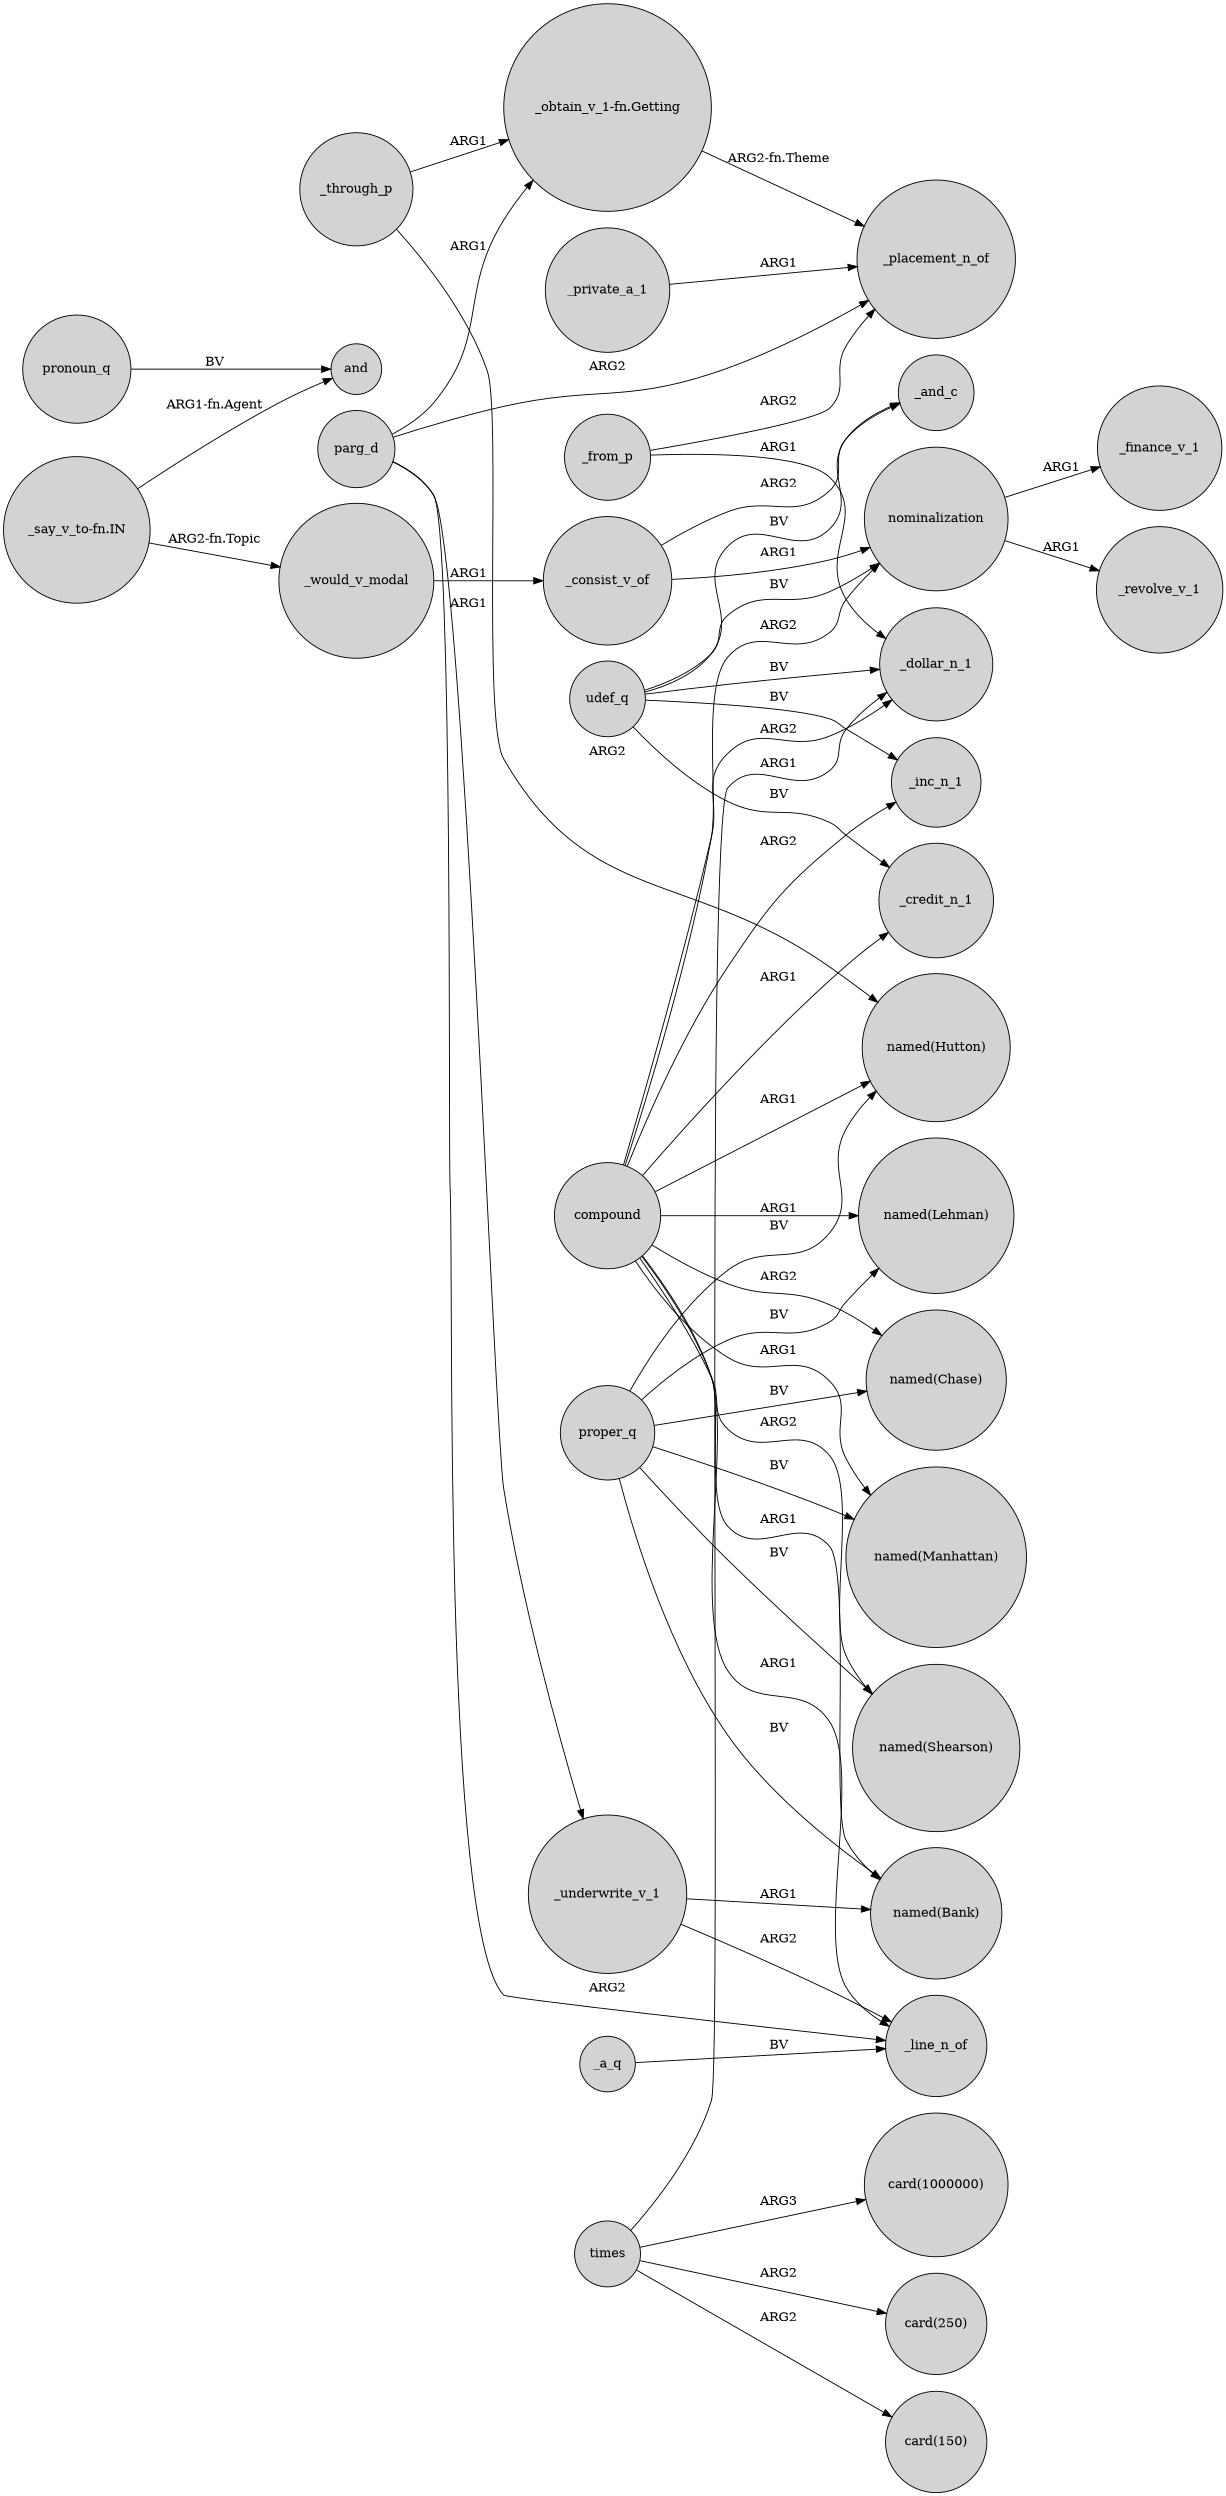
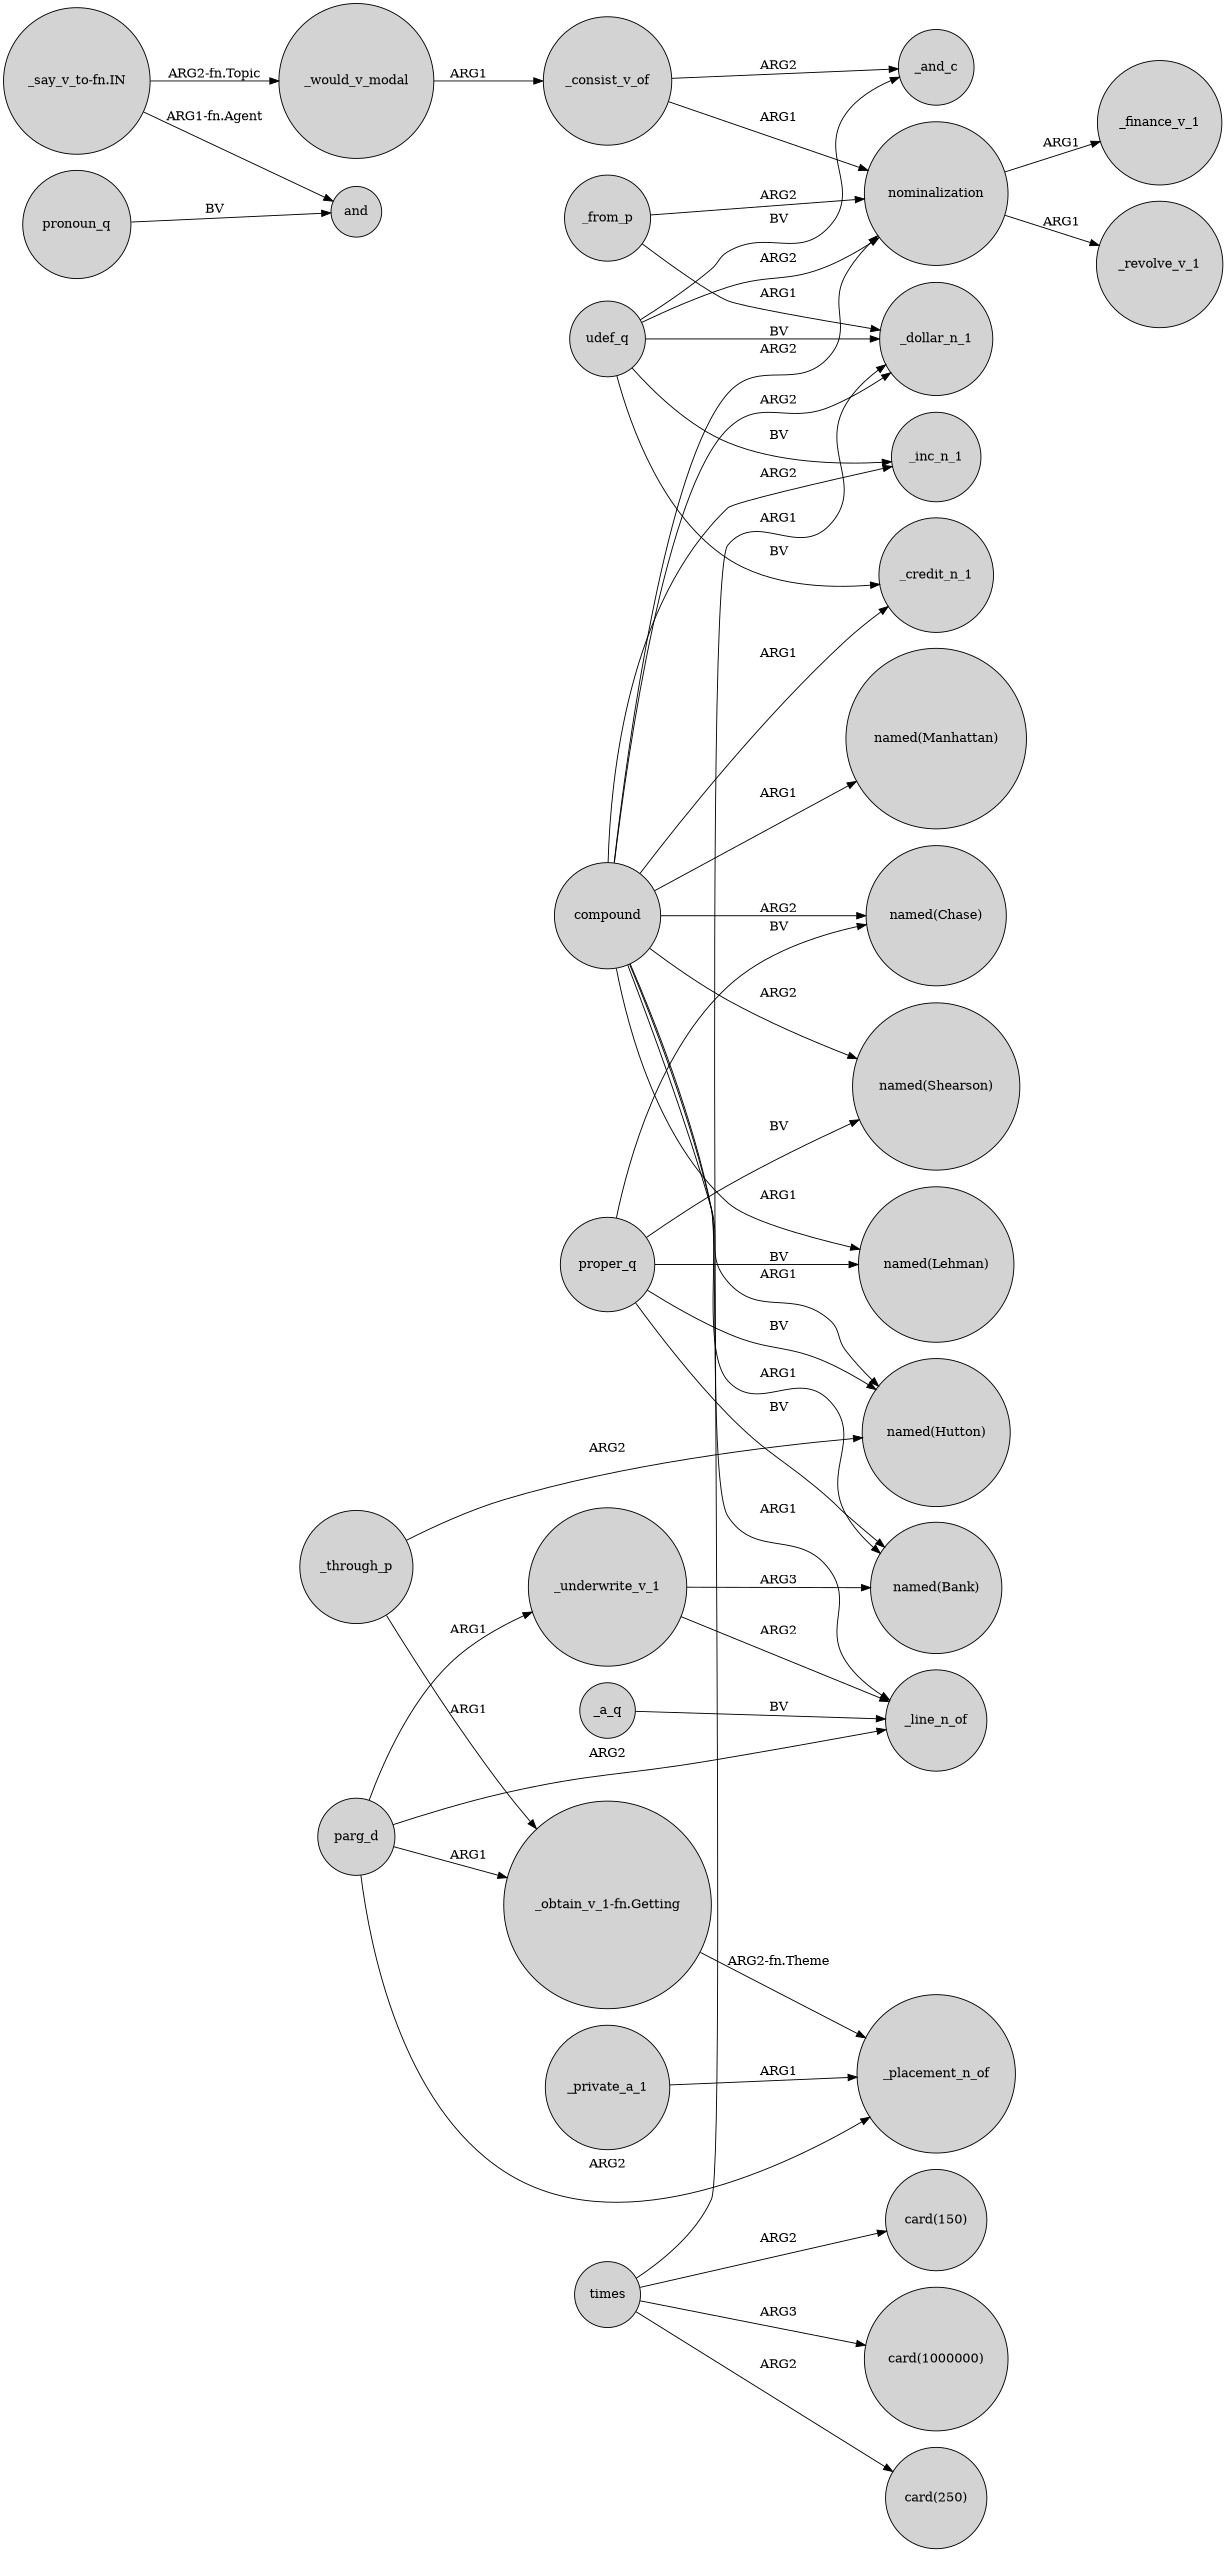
edge "_from_p" -> "_placement_n_of": now "_from_p" -> "nominalization"
edge "udef_q" -> "nominalization": label "BV" -> "ARG2"
edge "proper_q" -> "named(Manhattan)": removed, label "BV"
edge "_underwrite_v_1" -> "named(Bank)": label "ARG1" -> "ARG3"
